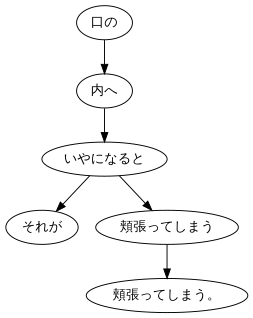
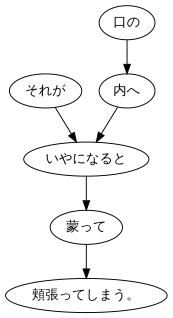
edge "いやになると" -> "それが": reversed
node "頬張ってしまう": label "頬張ってしまう" -> "蒙って"
